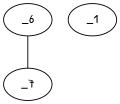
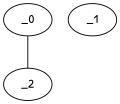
node "_6": label "_6" -> "_0"
node "_7": label "_7" -> "_2"
